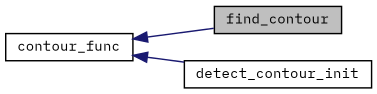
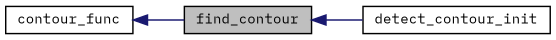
edge "detect_contour_init" -> "contour_func": now "detect_contour_init" -> "find_contour"
